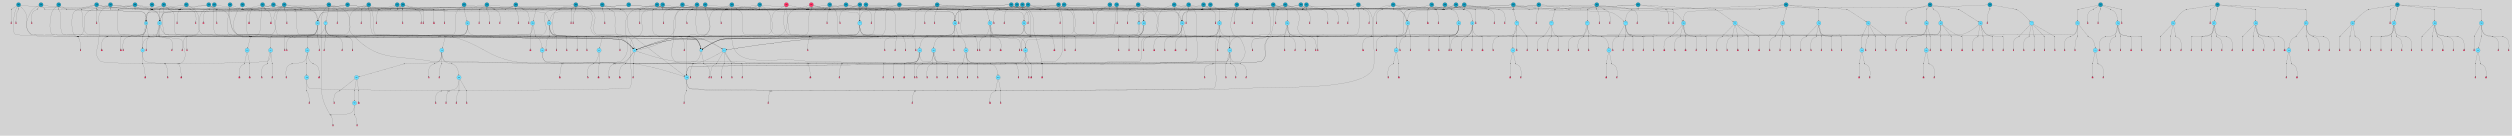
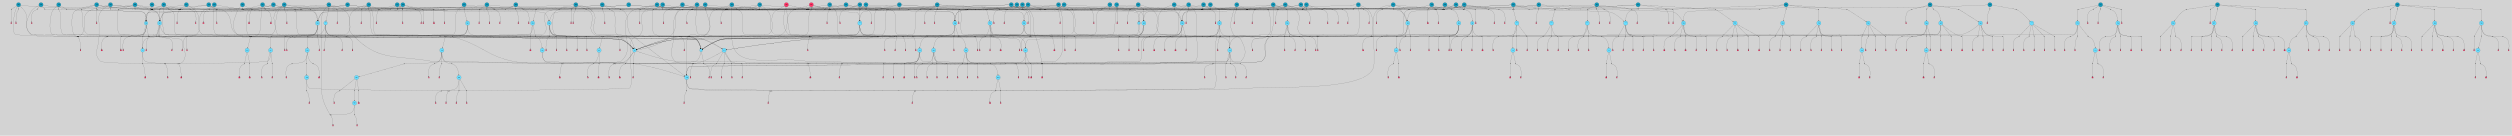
node "T448": removed
